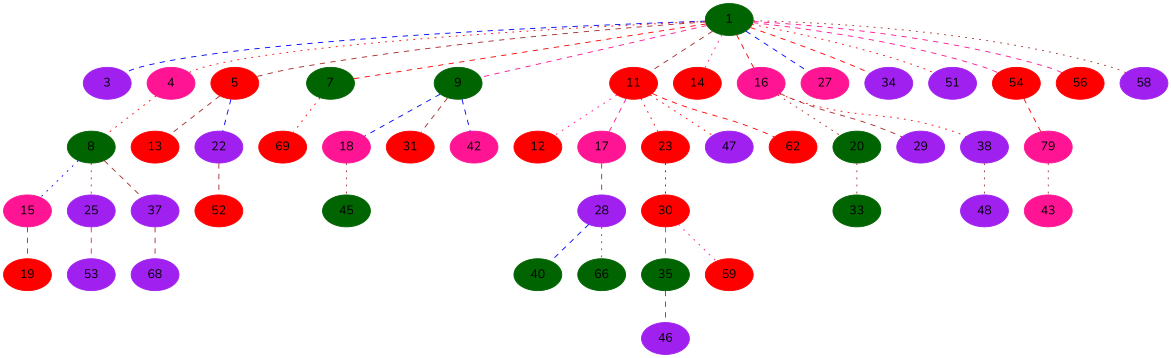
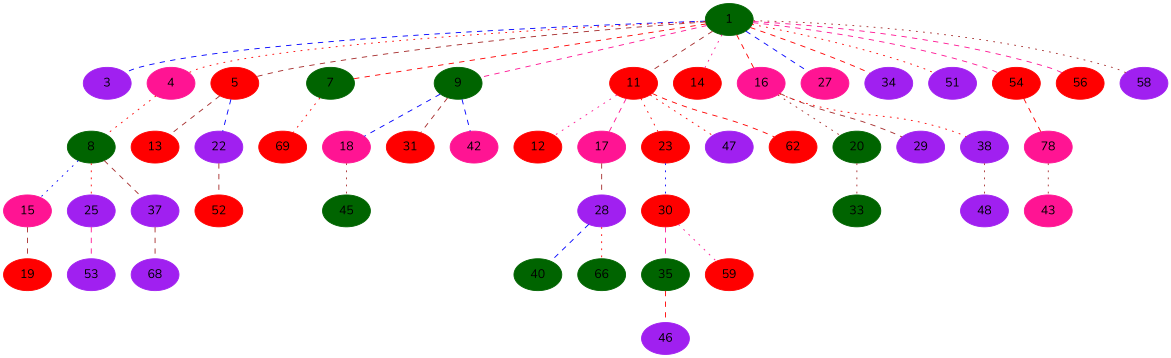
node "79": label "79" -> "78"
